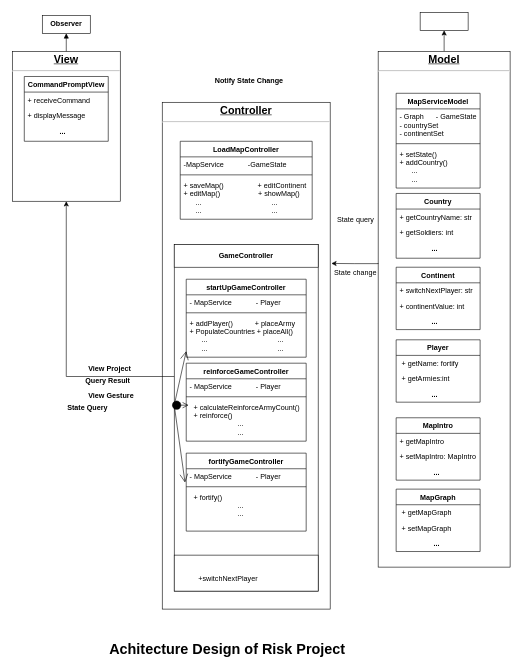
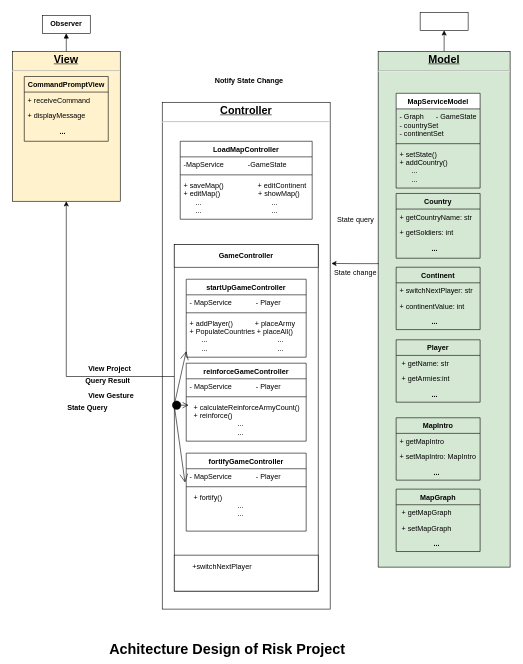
node "View": fillcolor #ffffff -> #fff2cc
node "Model": fillcolor #ffffff -> #d5e8d4
node "+ getName: fortify": label "+ getName: fortify" -> "+ getName: str"
node "+switchNextPlayer": moved (228, 579) -> (222, 567)
